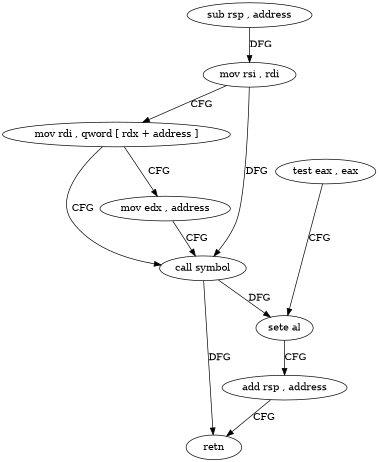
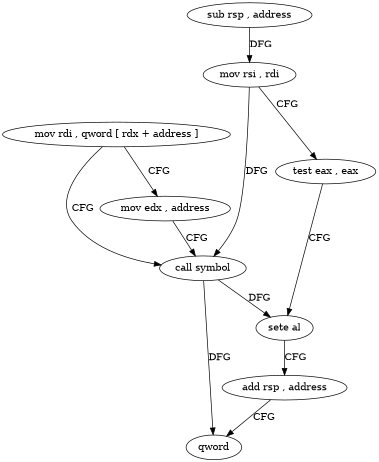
edge "mov rsi , rdi" -> "mov rdi , qword [ rdx + address ]": now "mov rsi , rdi" -> "test eax , eax"
node "retn": label "retn" -> "qword"
